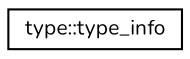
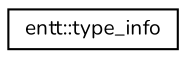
node "type::type_info": label "type::type_info" -> "entt::type_info"
